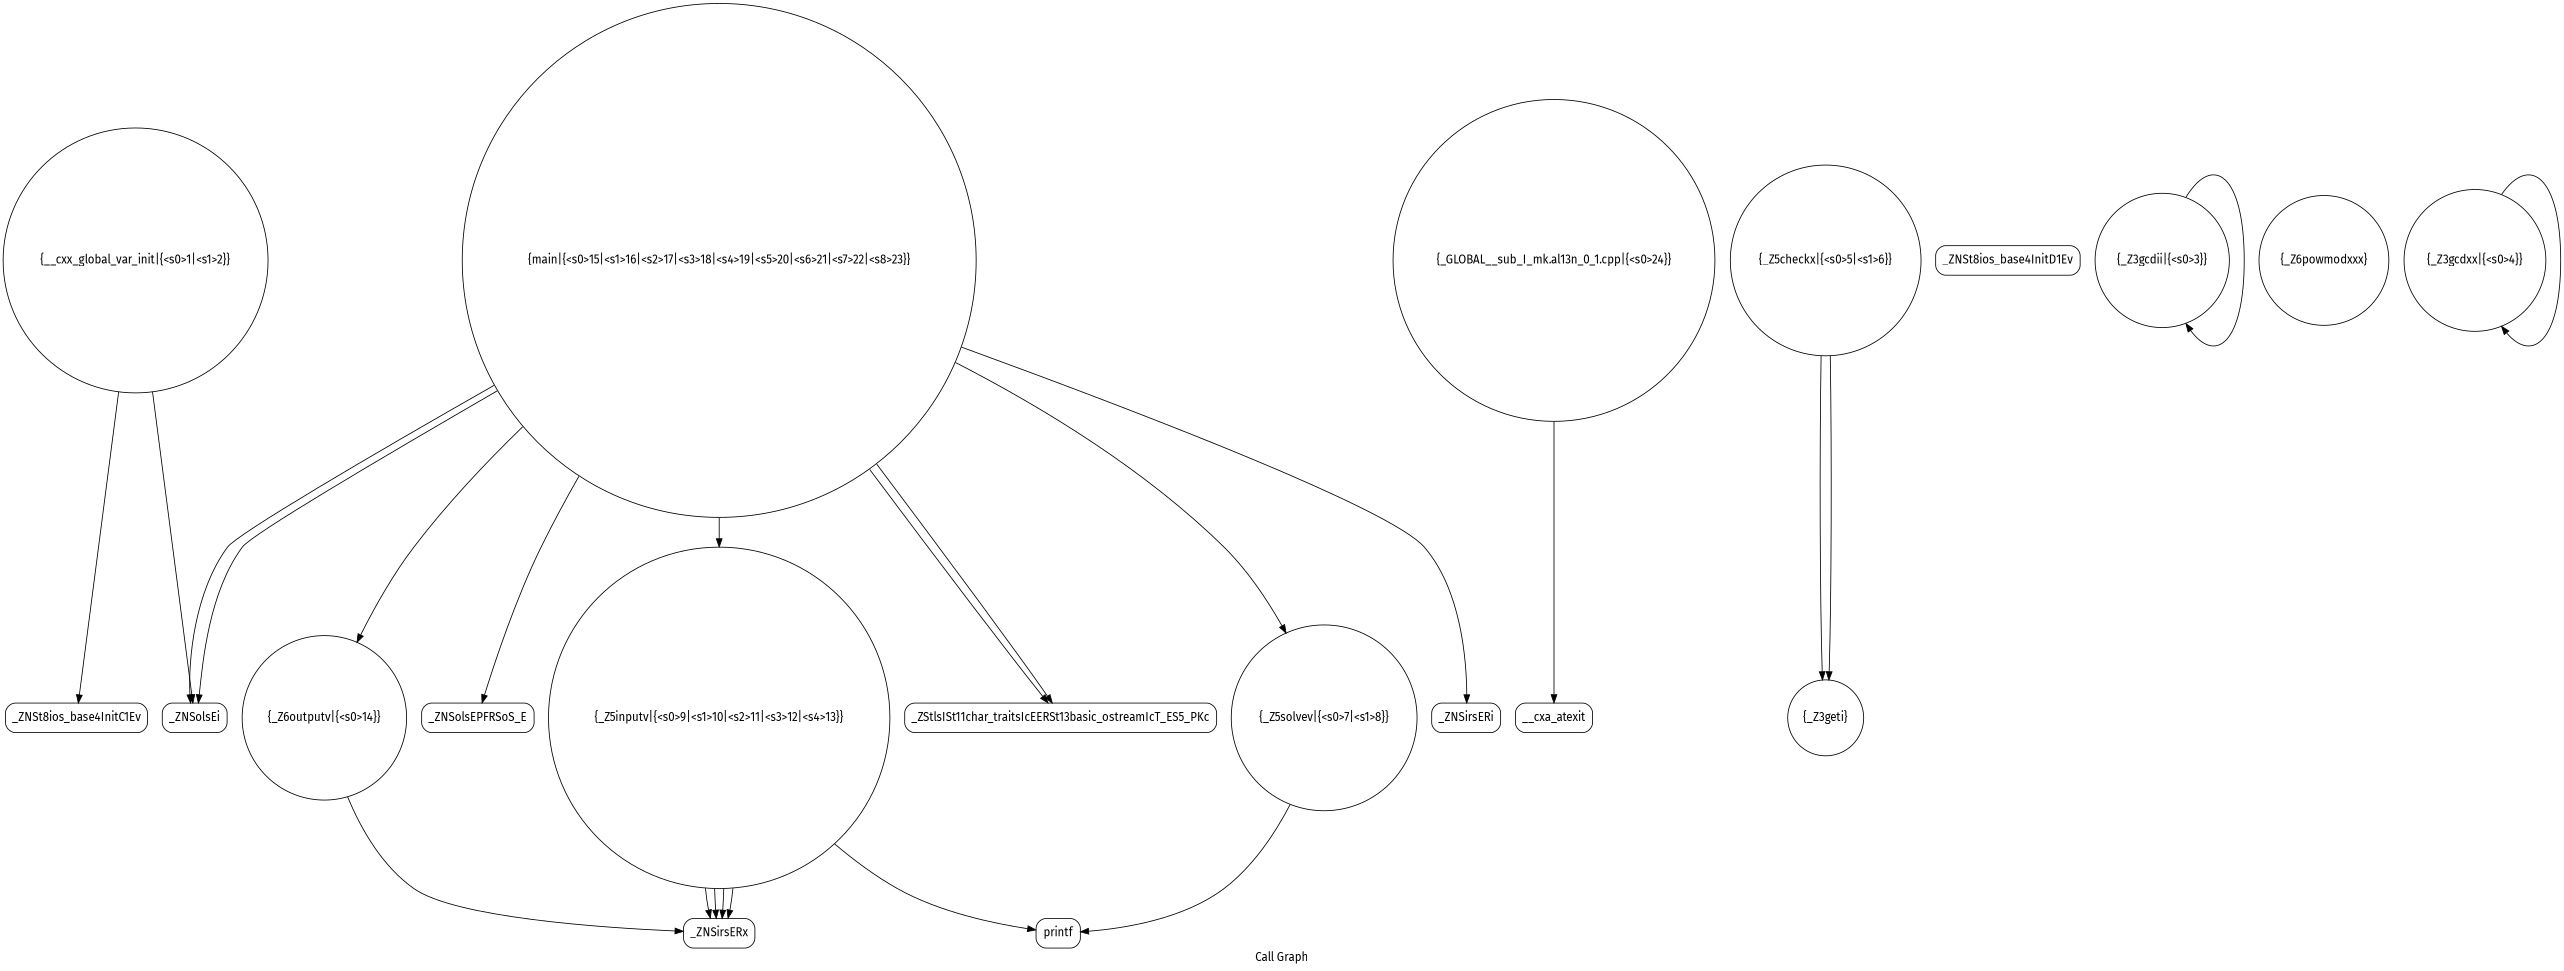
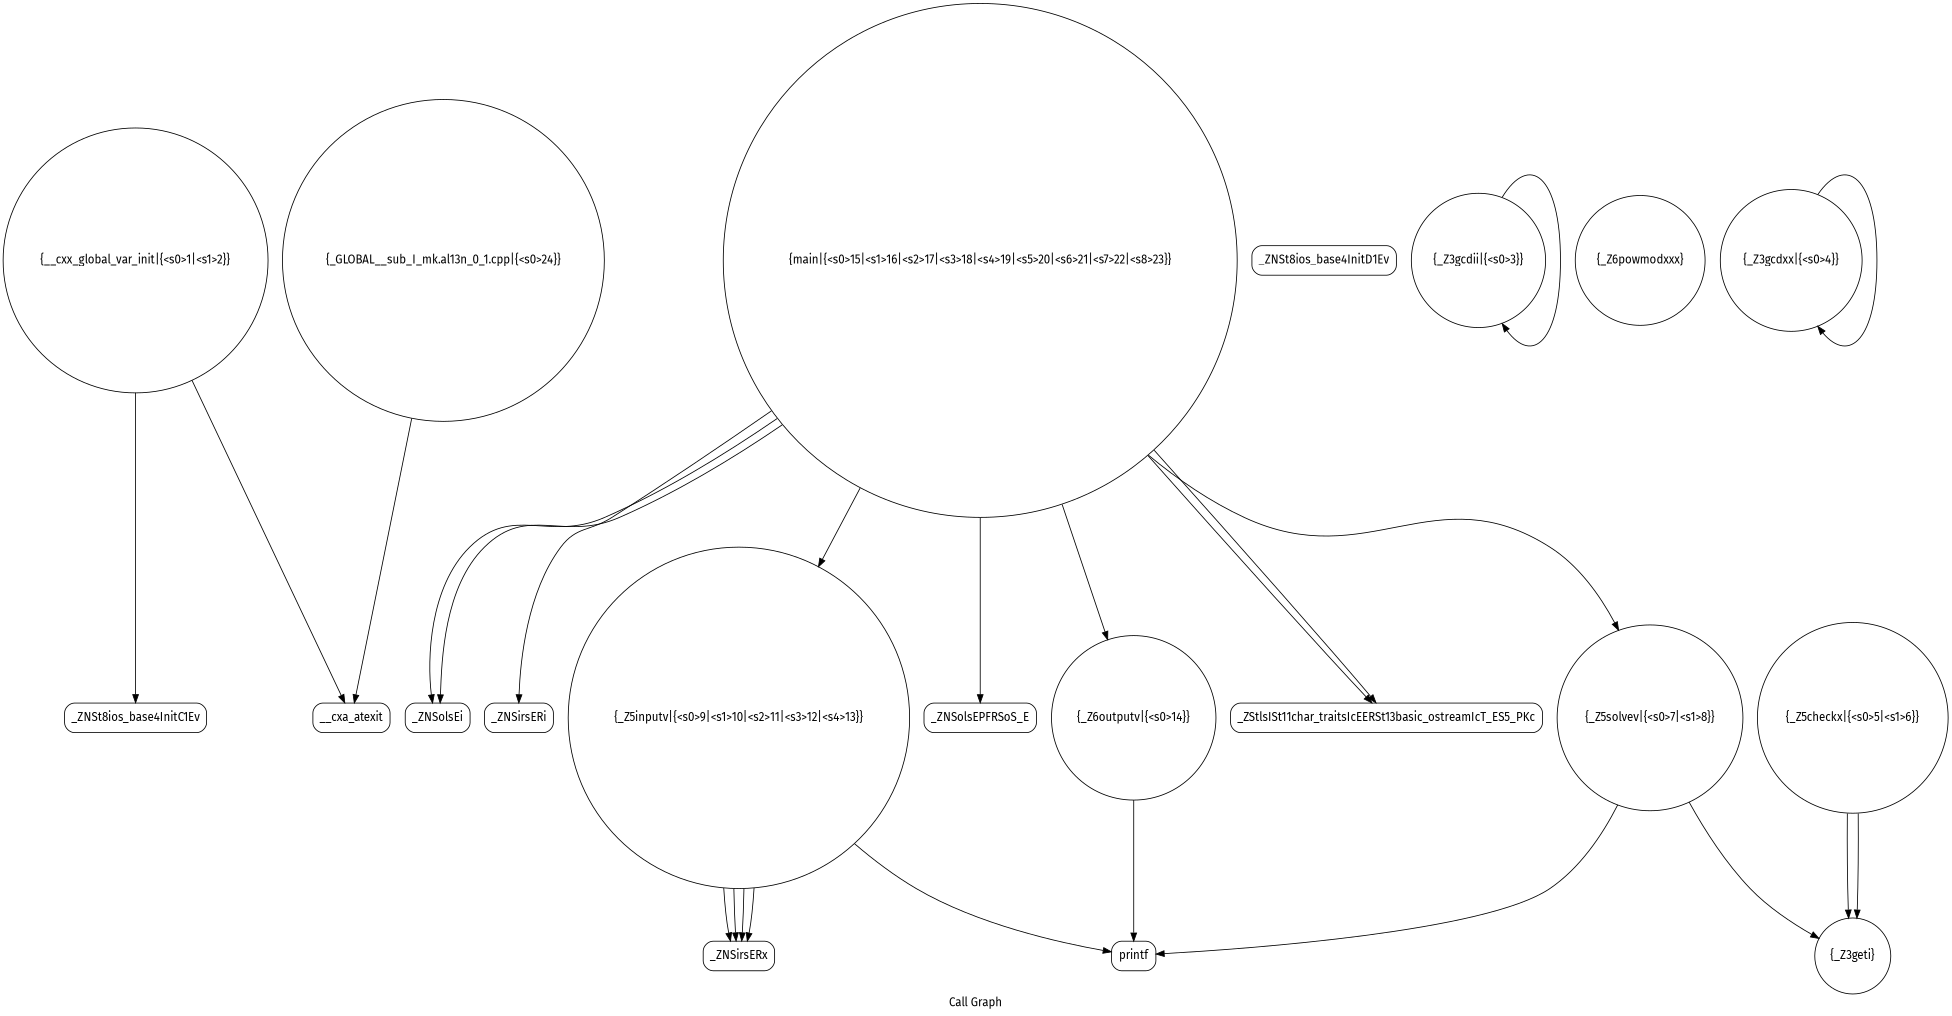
edge "{__cxx_global_var_init|{<s0>1|<s1>2}}" -> "_ZNSolsEi": now "{__cxx_global_var_init|{<s0>1|<s1>2}}" -> "__cxa_atexit"
edge "{_Z5solvev|{<s0>7|<s1>8}}" -> "{_Z3geti}": added
edge "{_Z6outputv|{<s0>14}}" -> "_ZNSirsERx": now "{_Z6outputv|{<s0>14}}" -> "printf"
